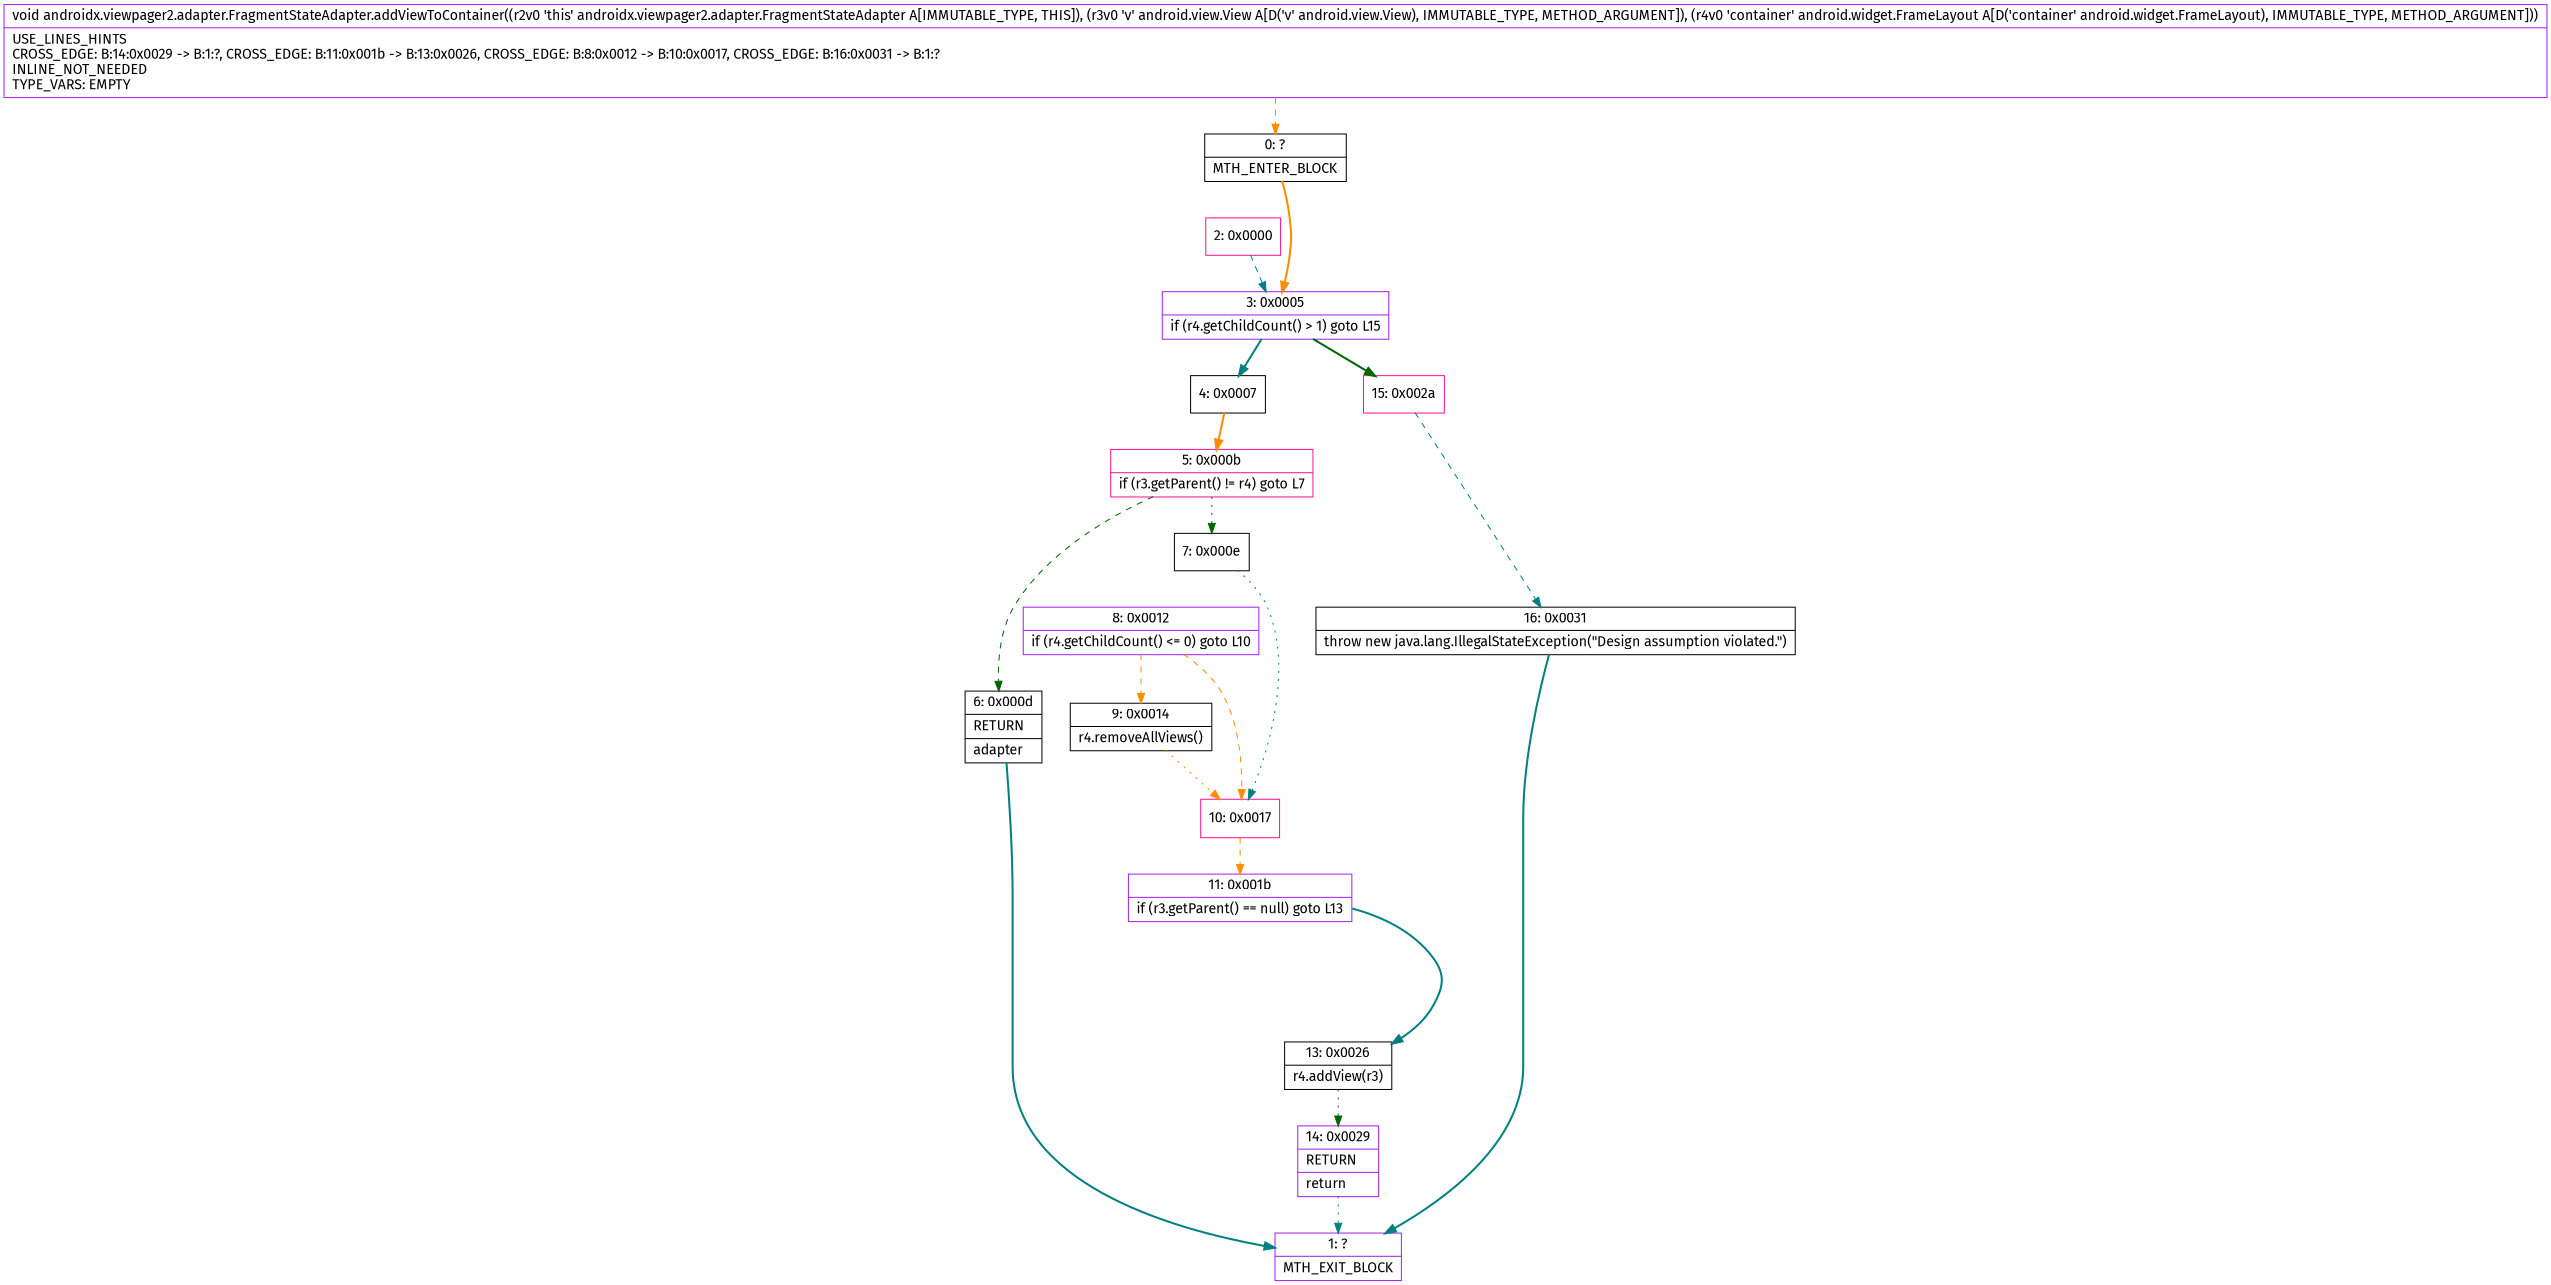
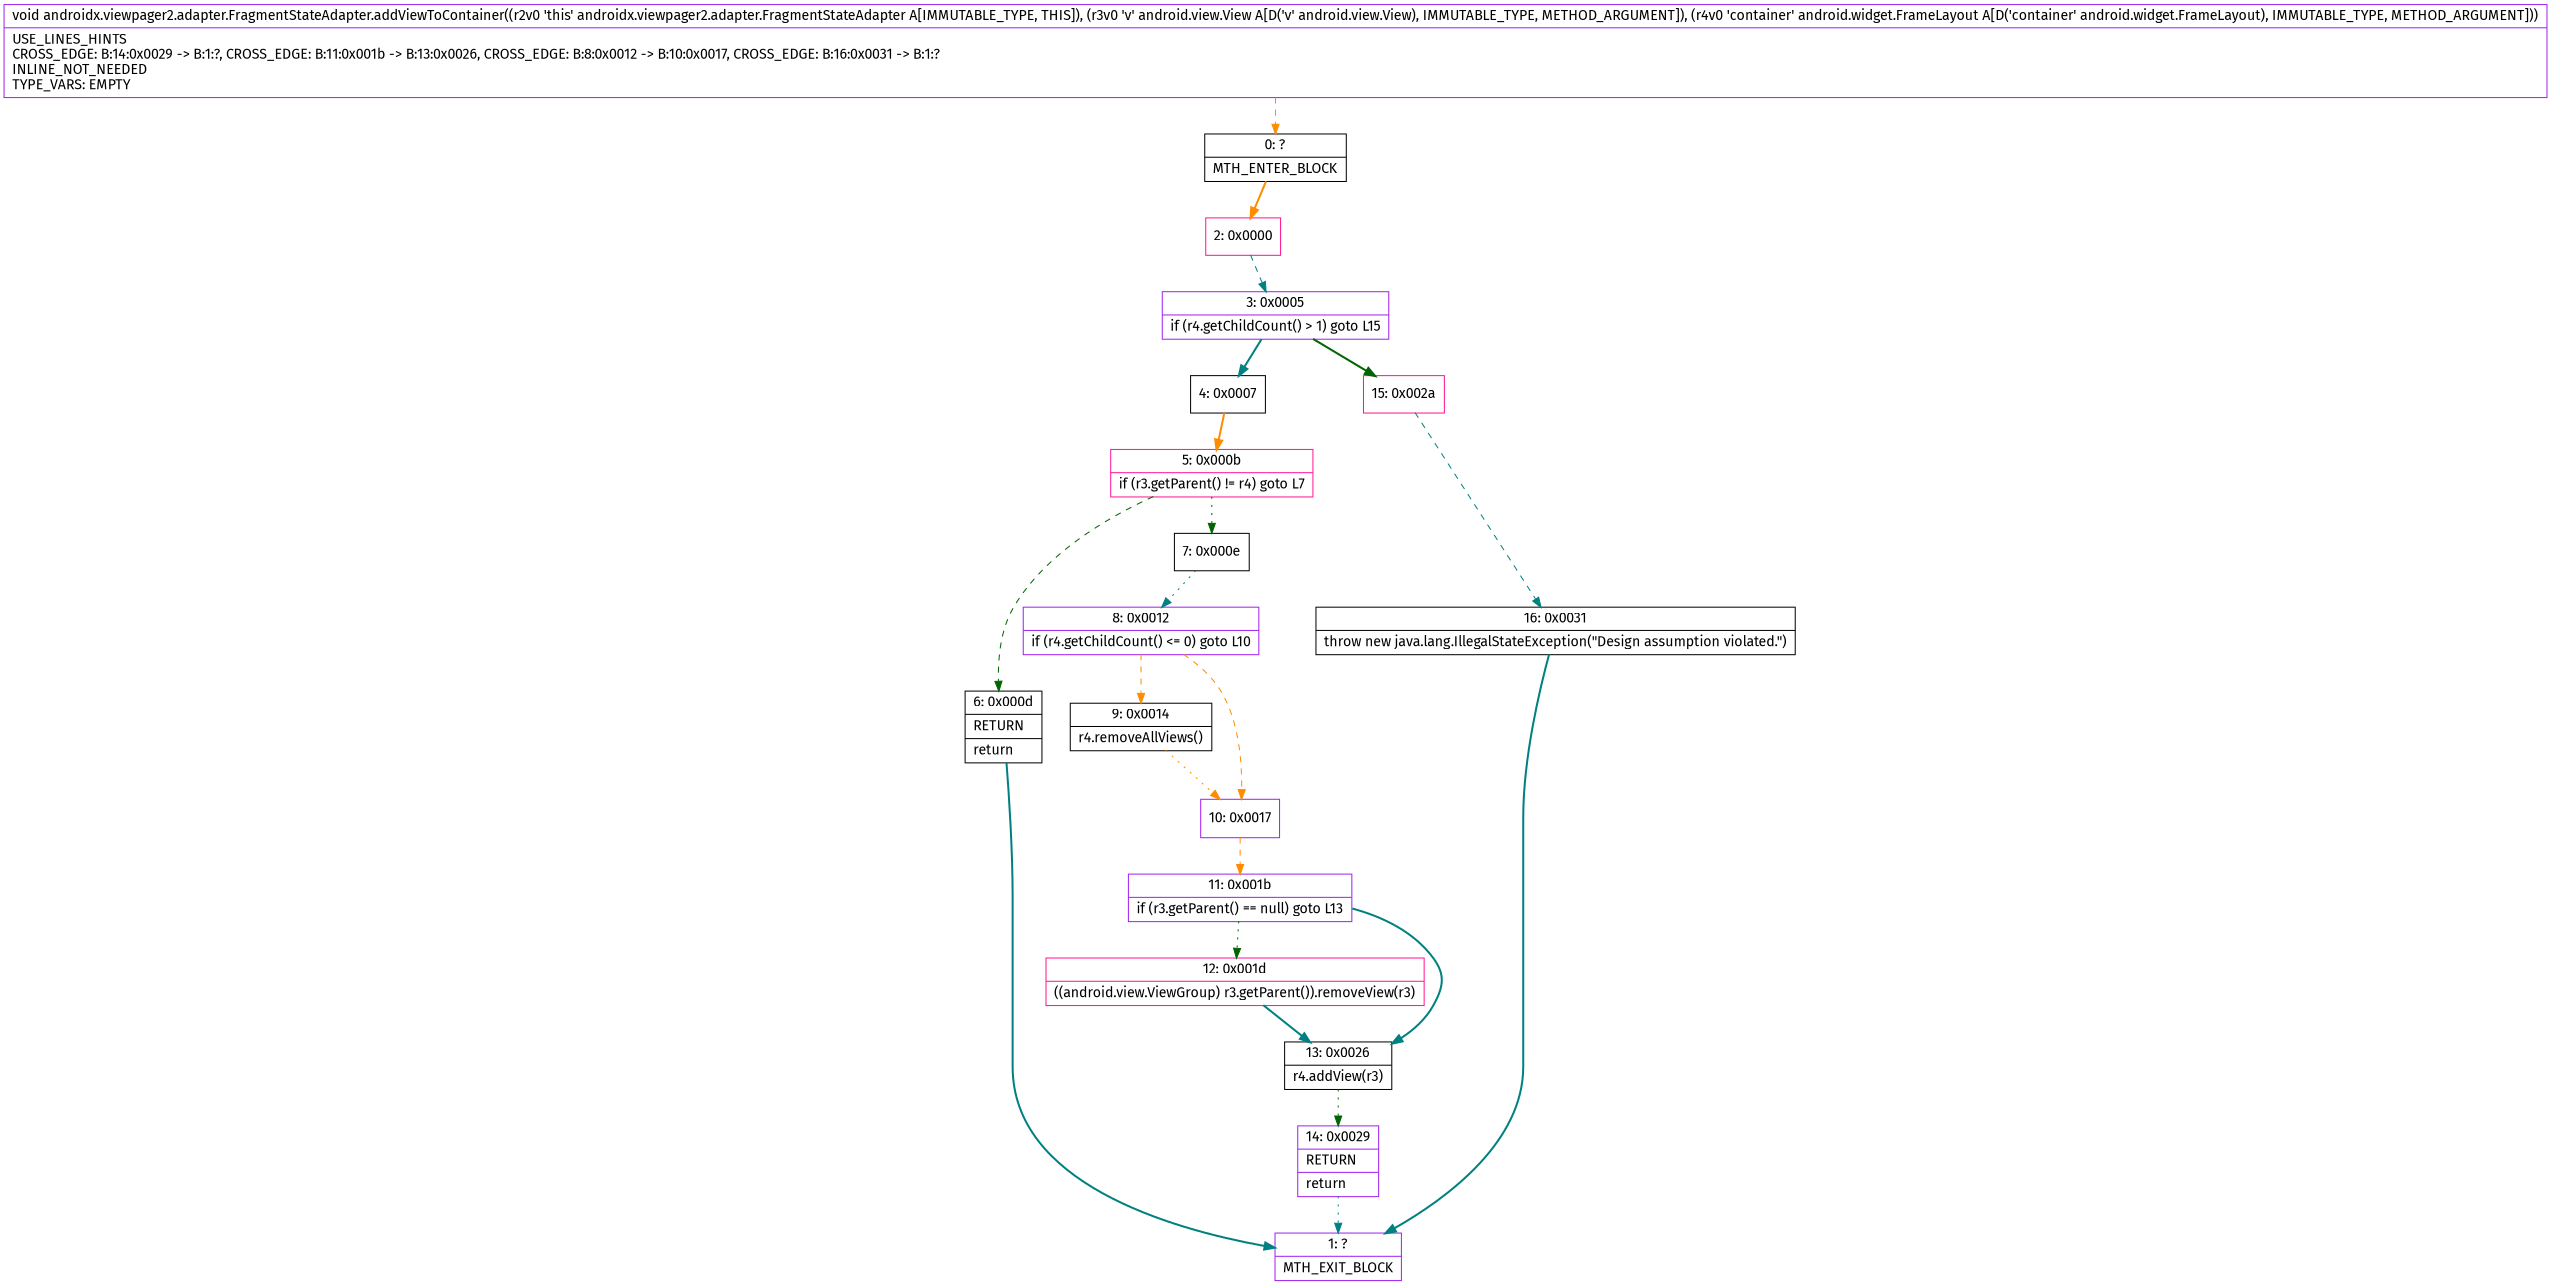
edge "0: ?" -> "3: 0x0005": now "0: ?" -> "2: 0x0000"
edge "7: 0x000e" -> "10: 0x0017": now "7: 0x000e" -> "8: 0x0012"
node "6: 0x000d": text "adapter" -> "return"
node "10: 0x0017": color deeppink -> purple
node "12: 0x001d": added
